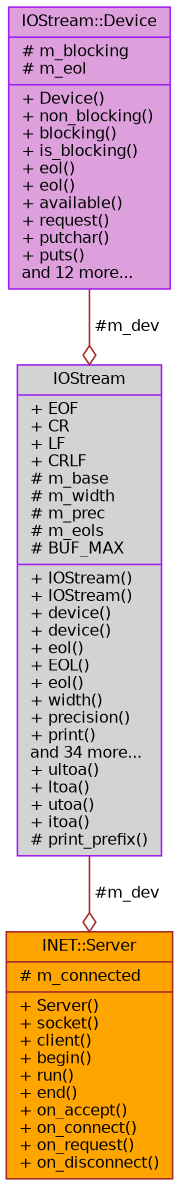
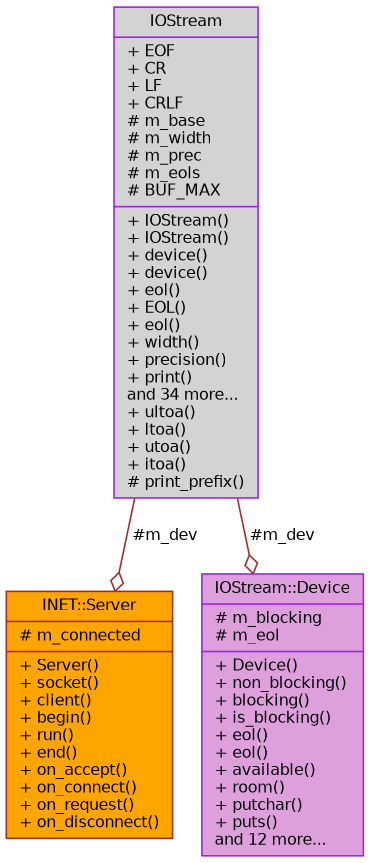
node "IOStream::Device": text "+ request()" -> "+ room()"
edge "IOStream::Device" -> "IOStream": reversed
